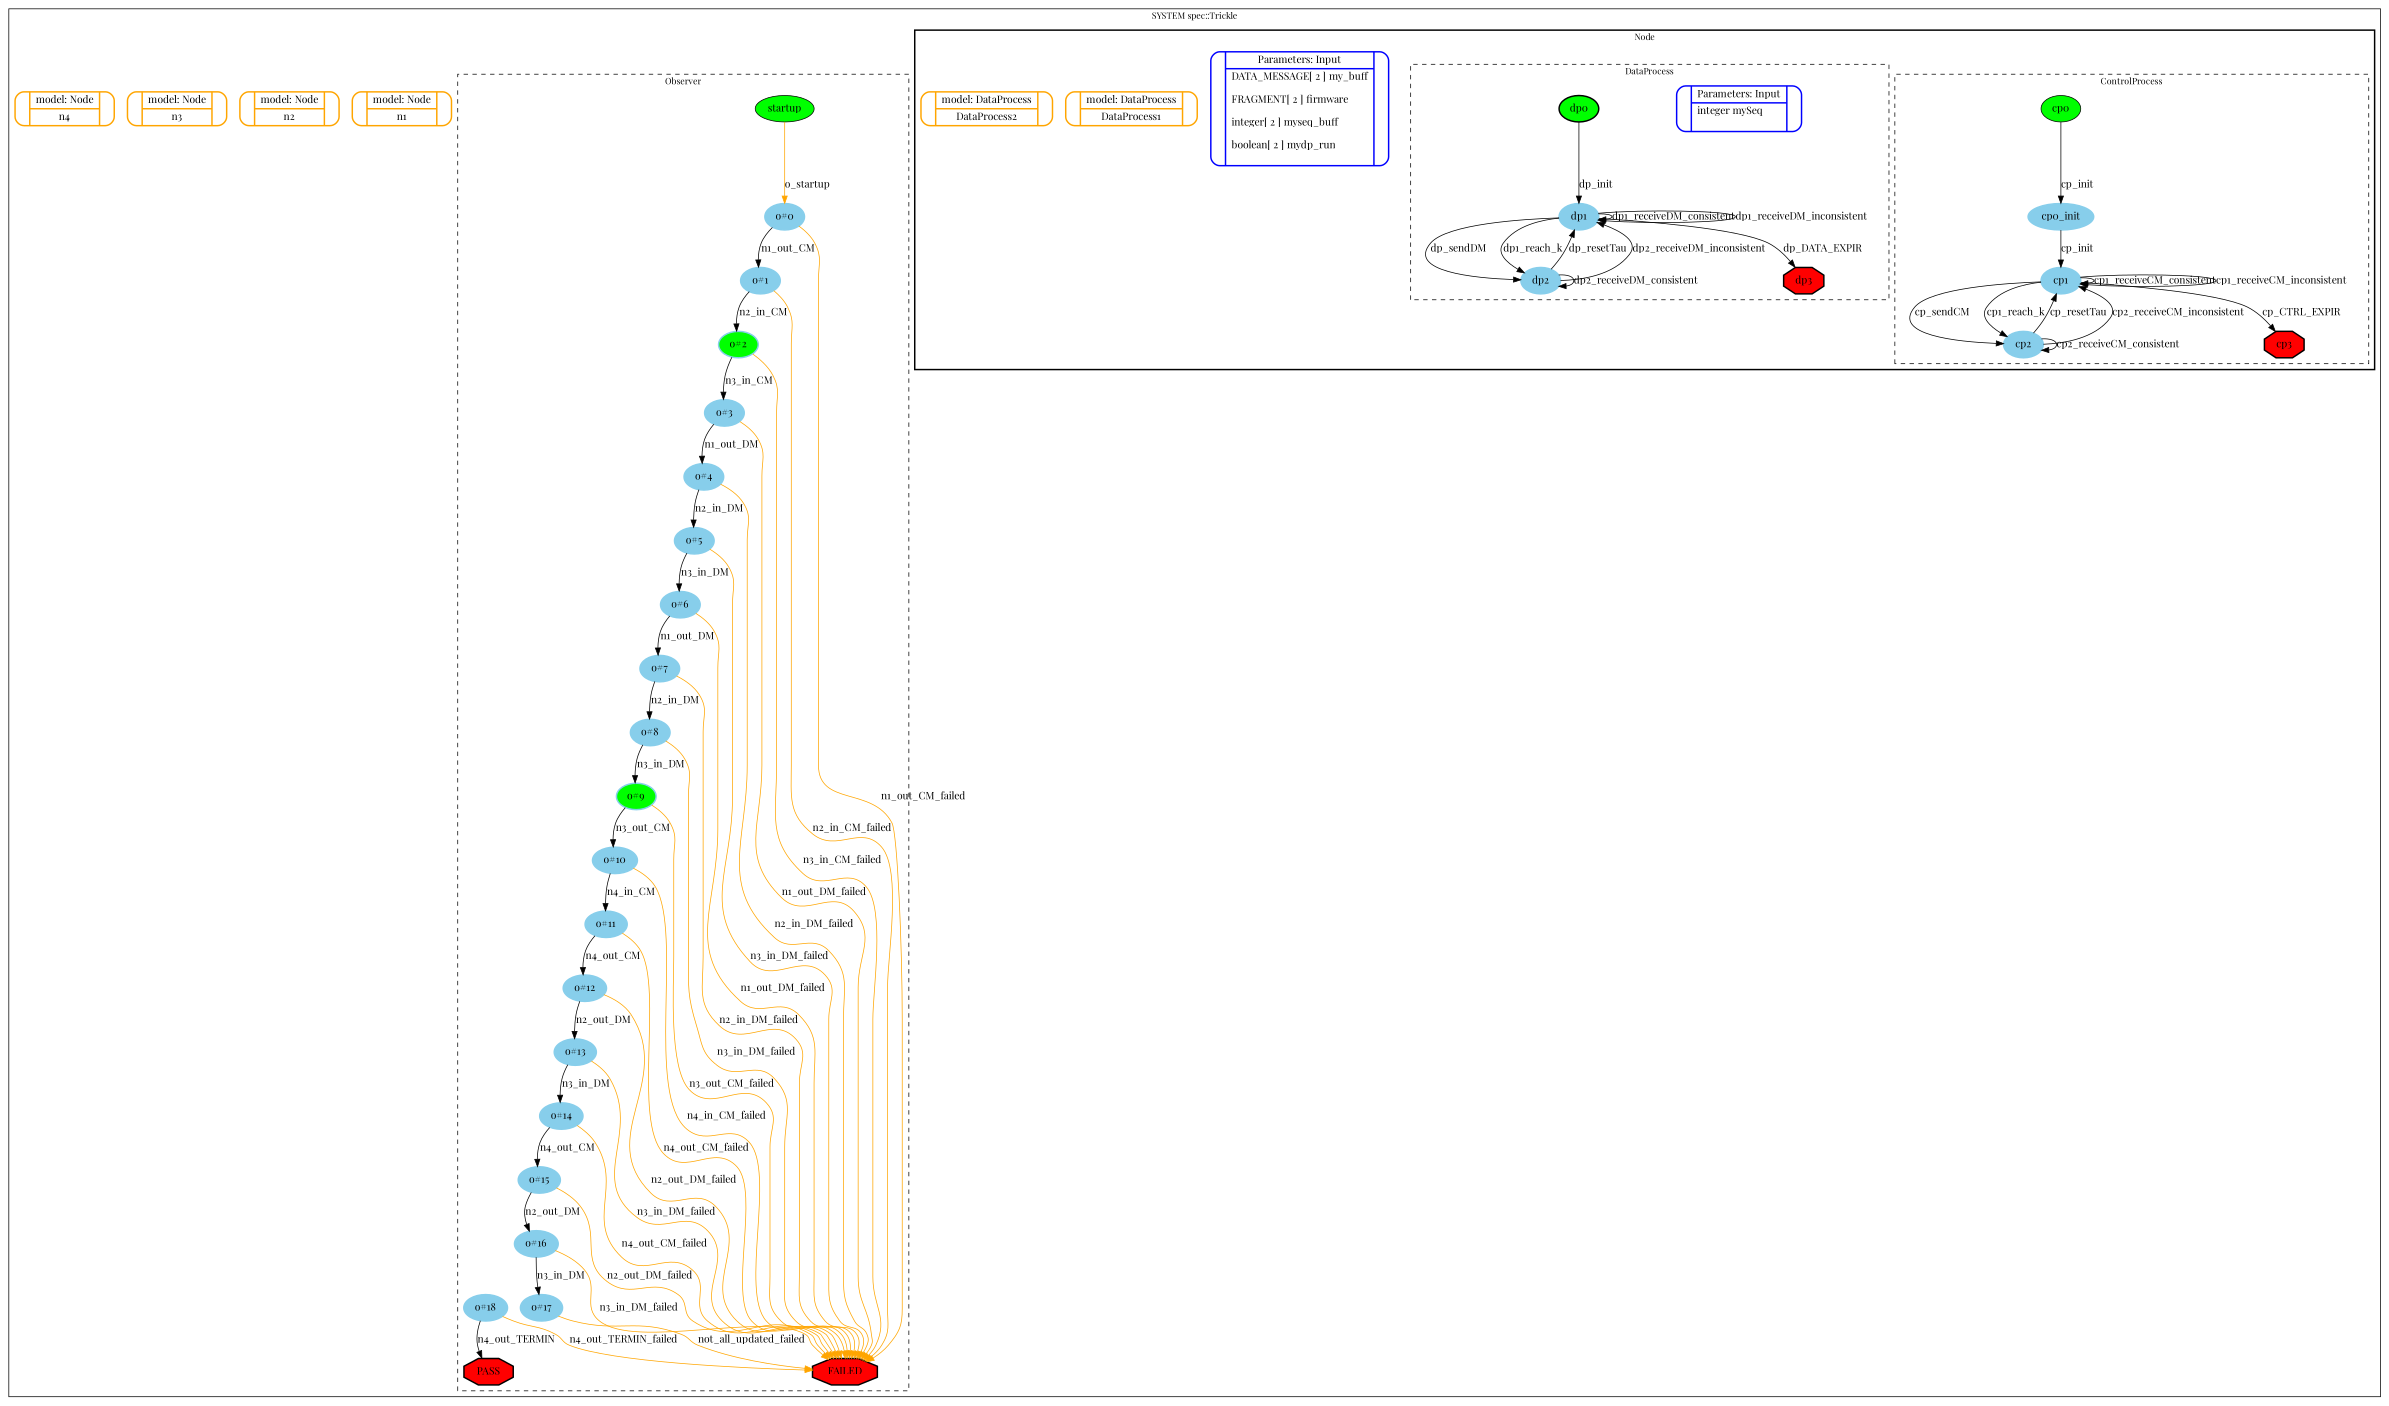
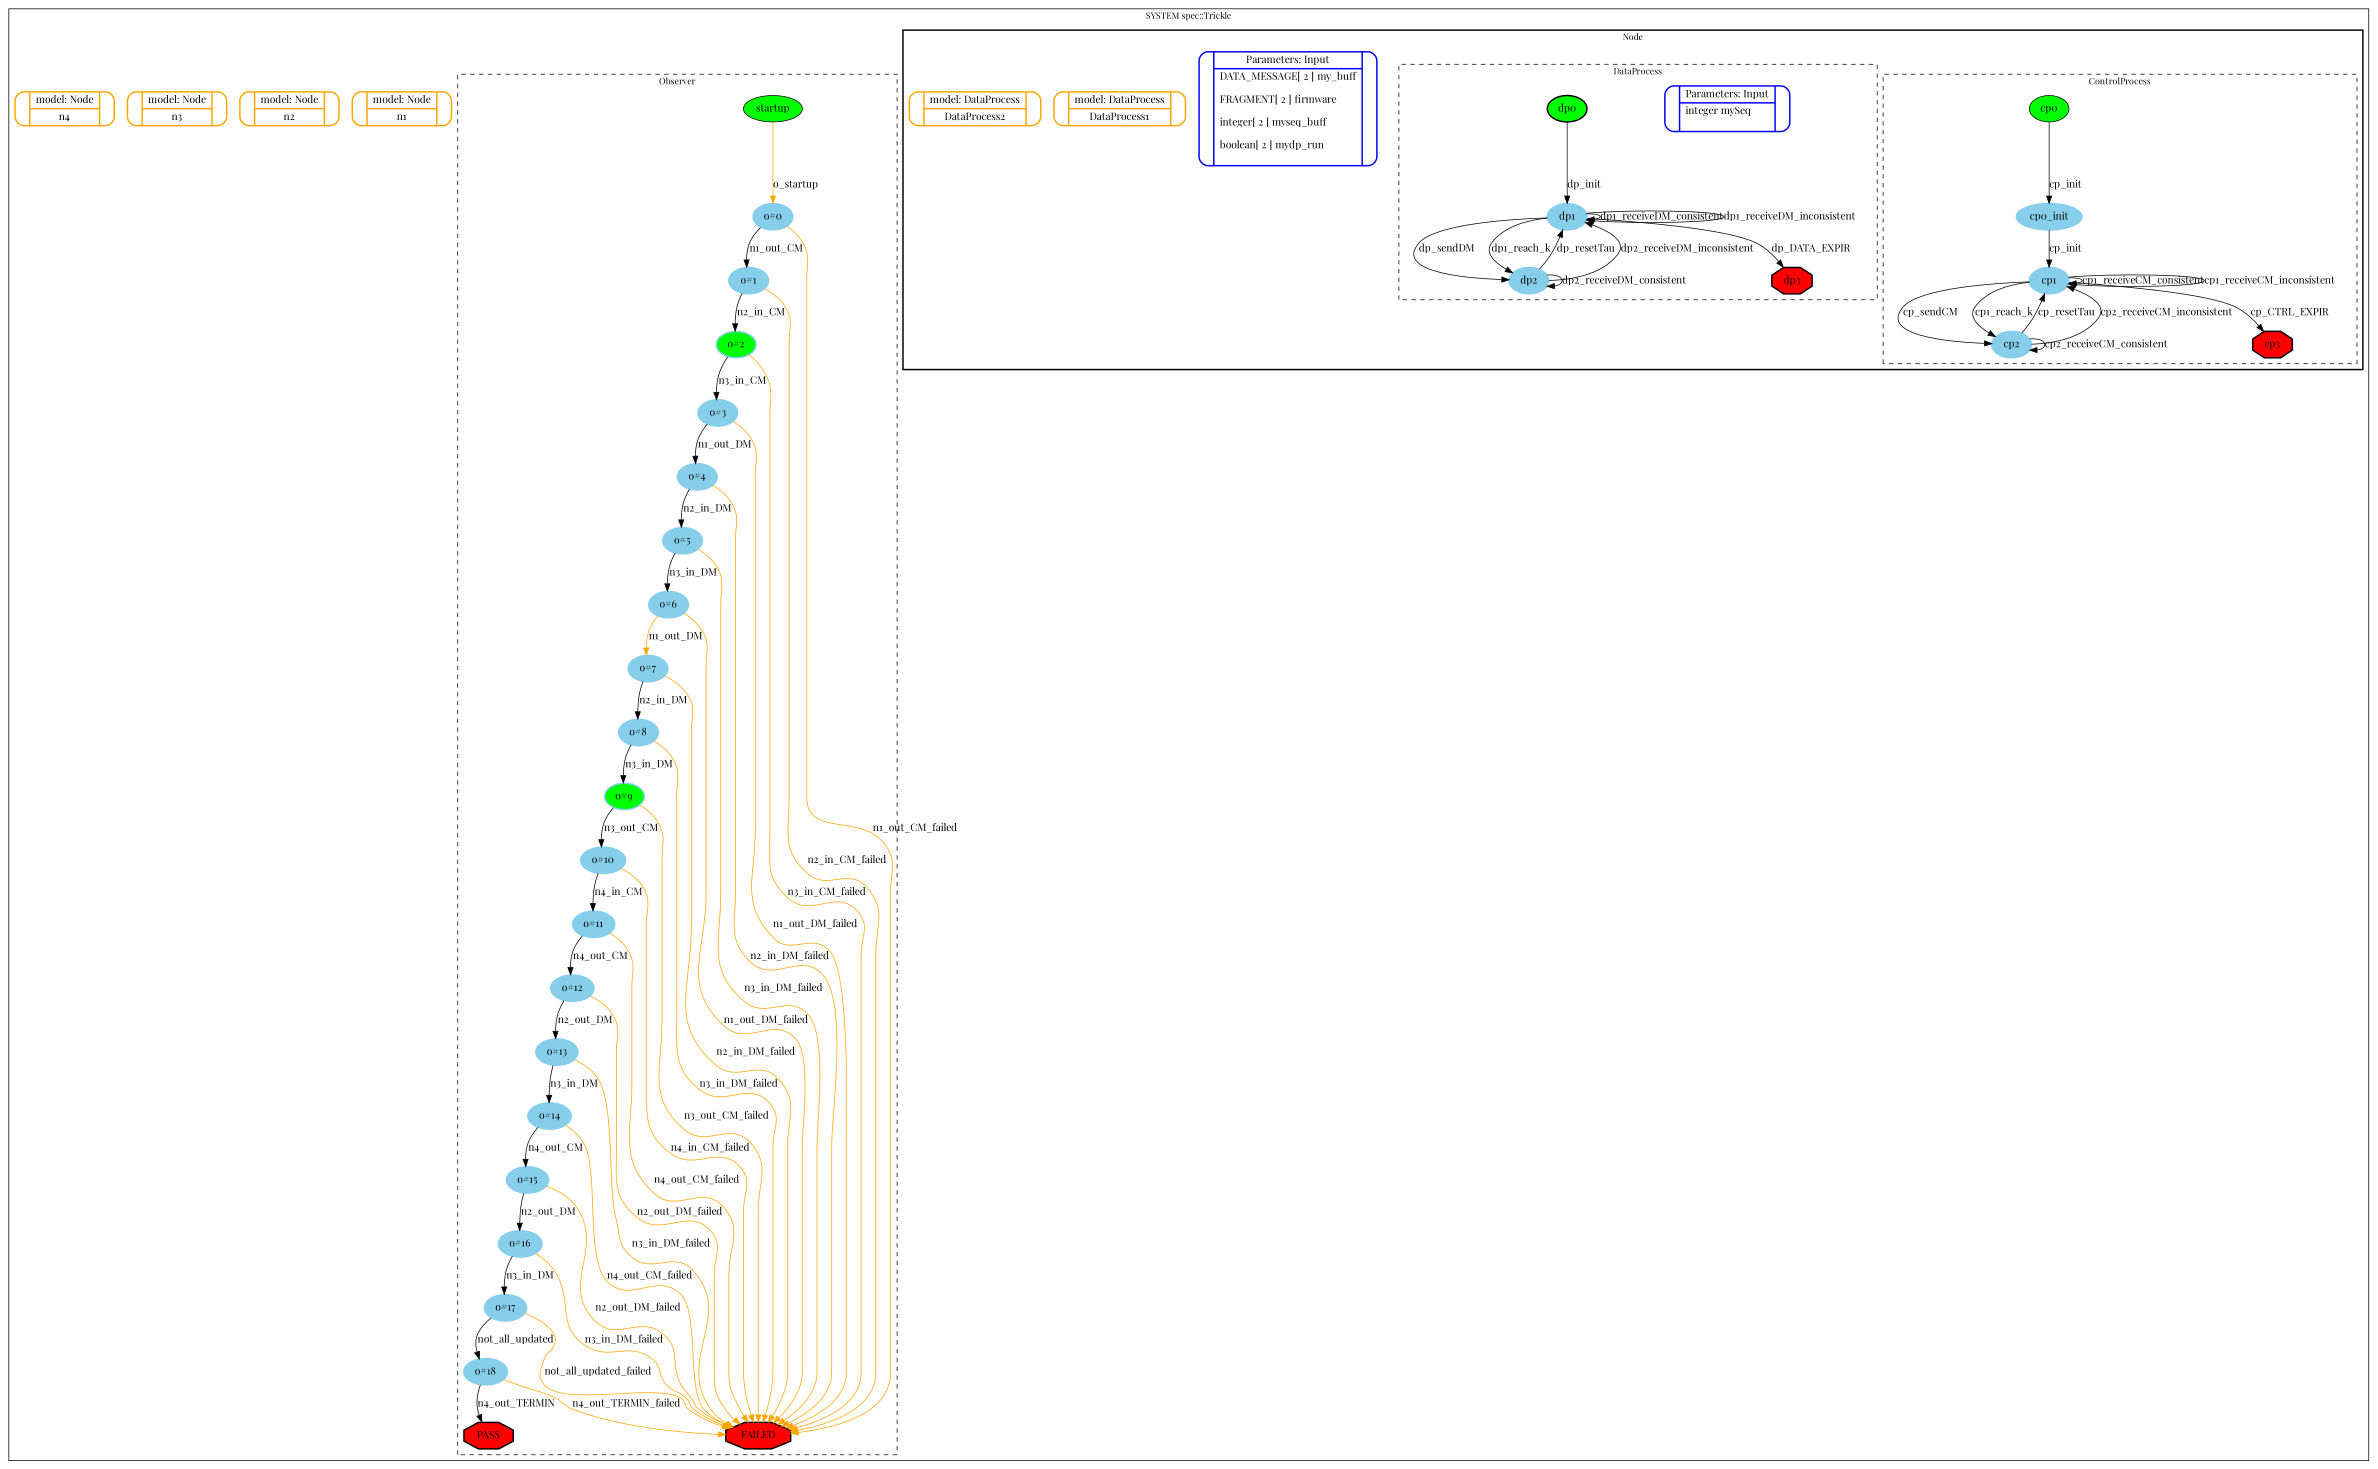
edge "o#6" -> "o#7": color black -> orange
edge "o#17" -> "o#18": added, label "not_all_updated"
